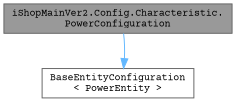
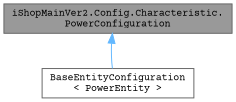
edge "iShopMainVer2.Config.Characteristic. PowerConfiguration" -> "BaseEntityConfiguration < PowerEntity >": reversed
